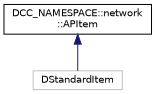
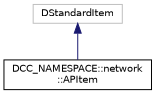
edge "DStandardItem" -> "DCC_NAMESPACE::network ::APItem": reversed
